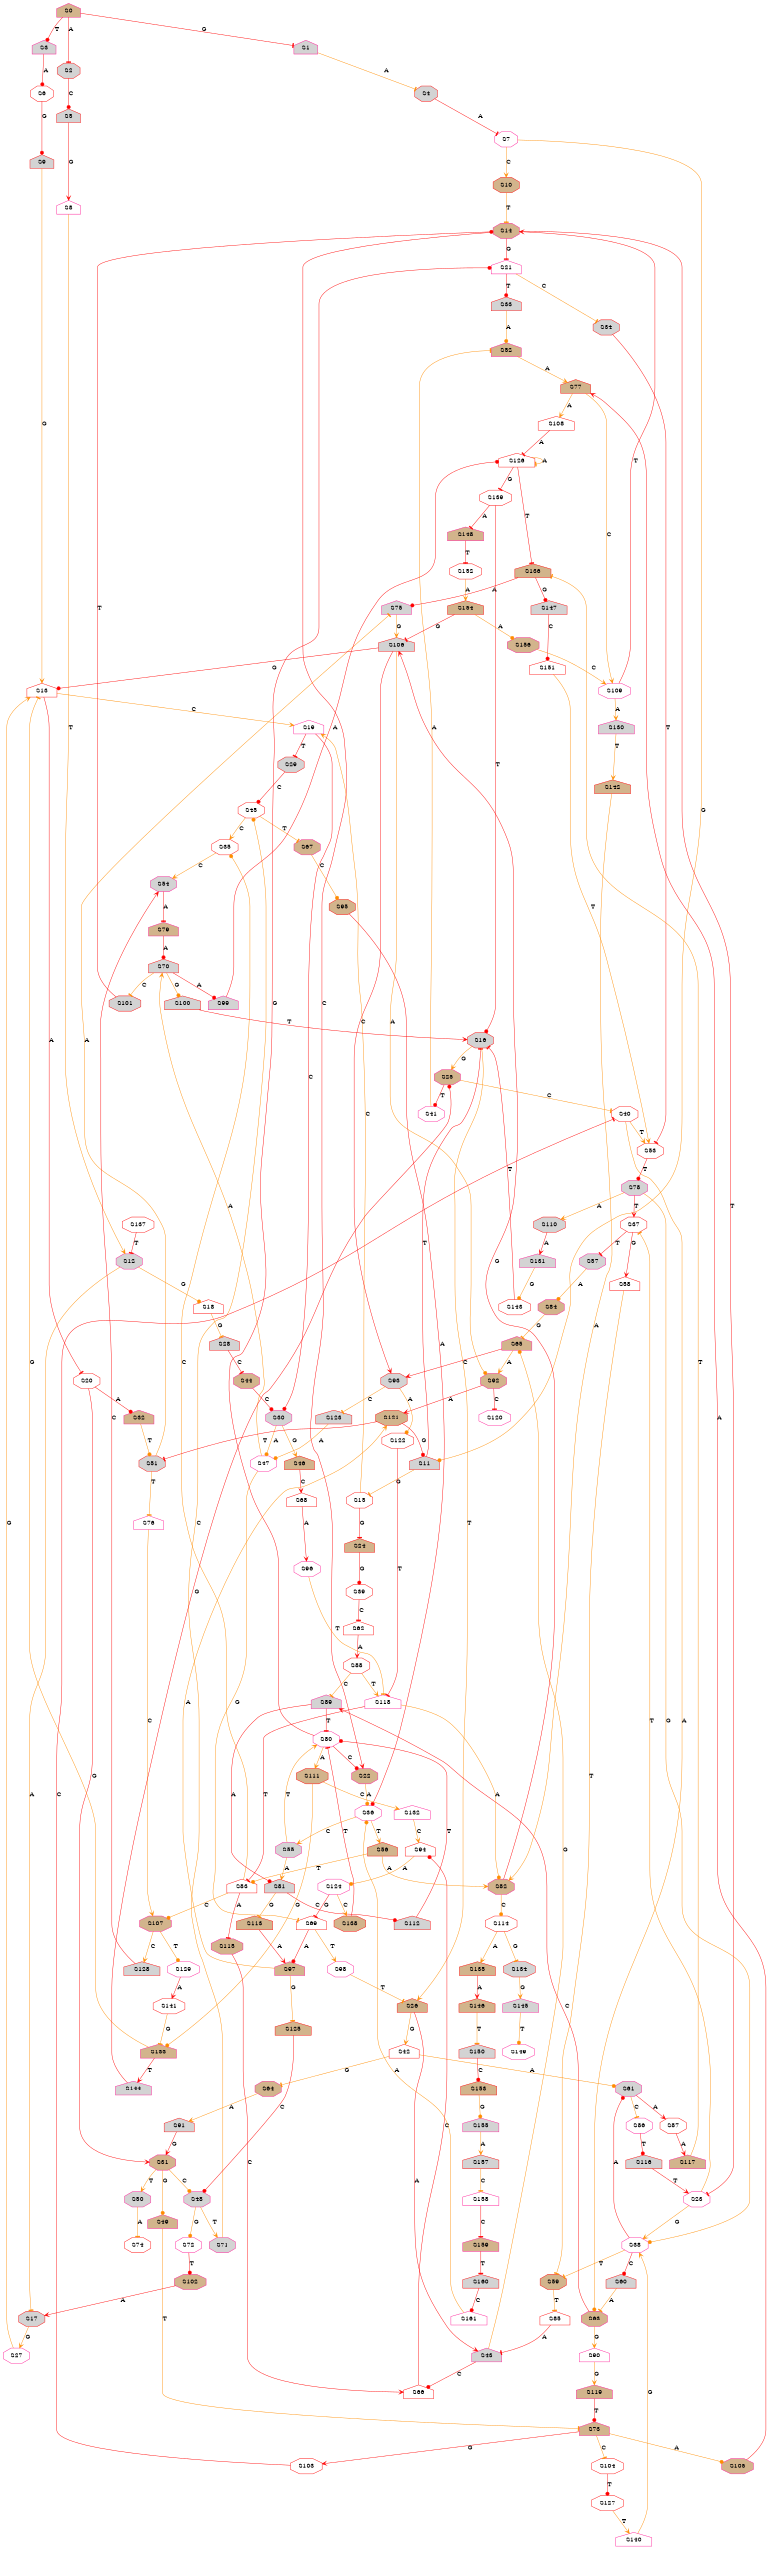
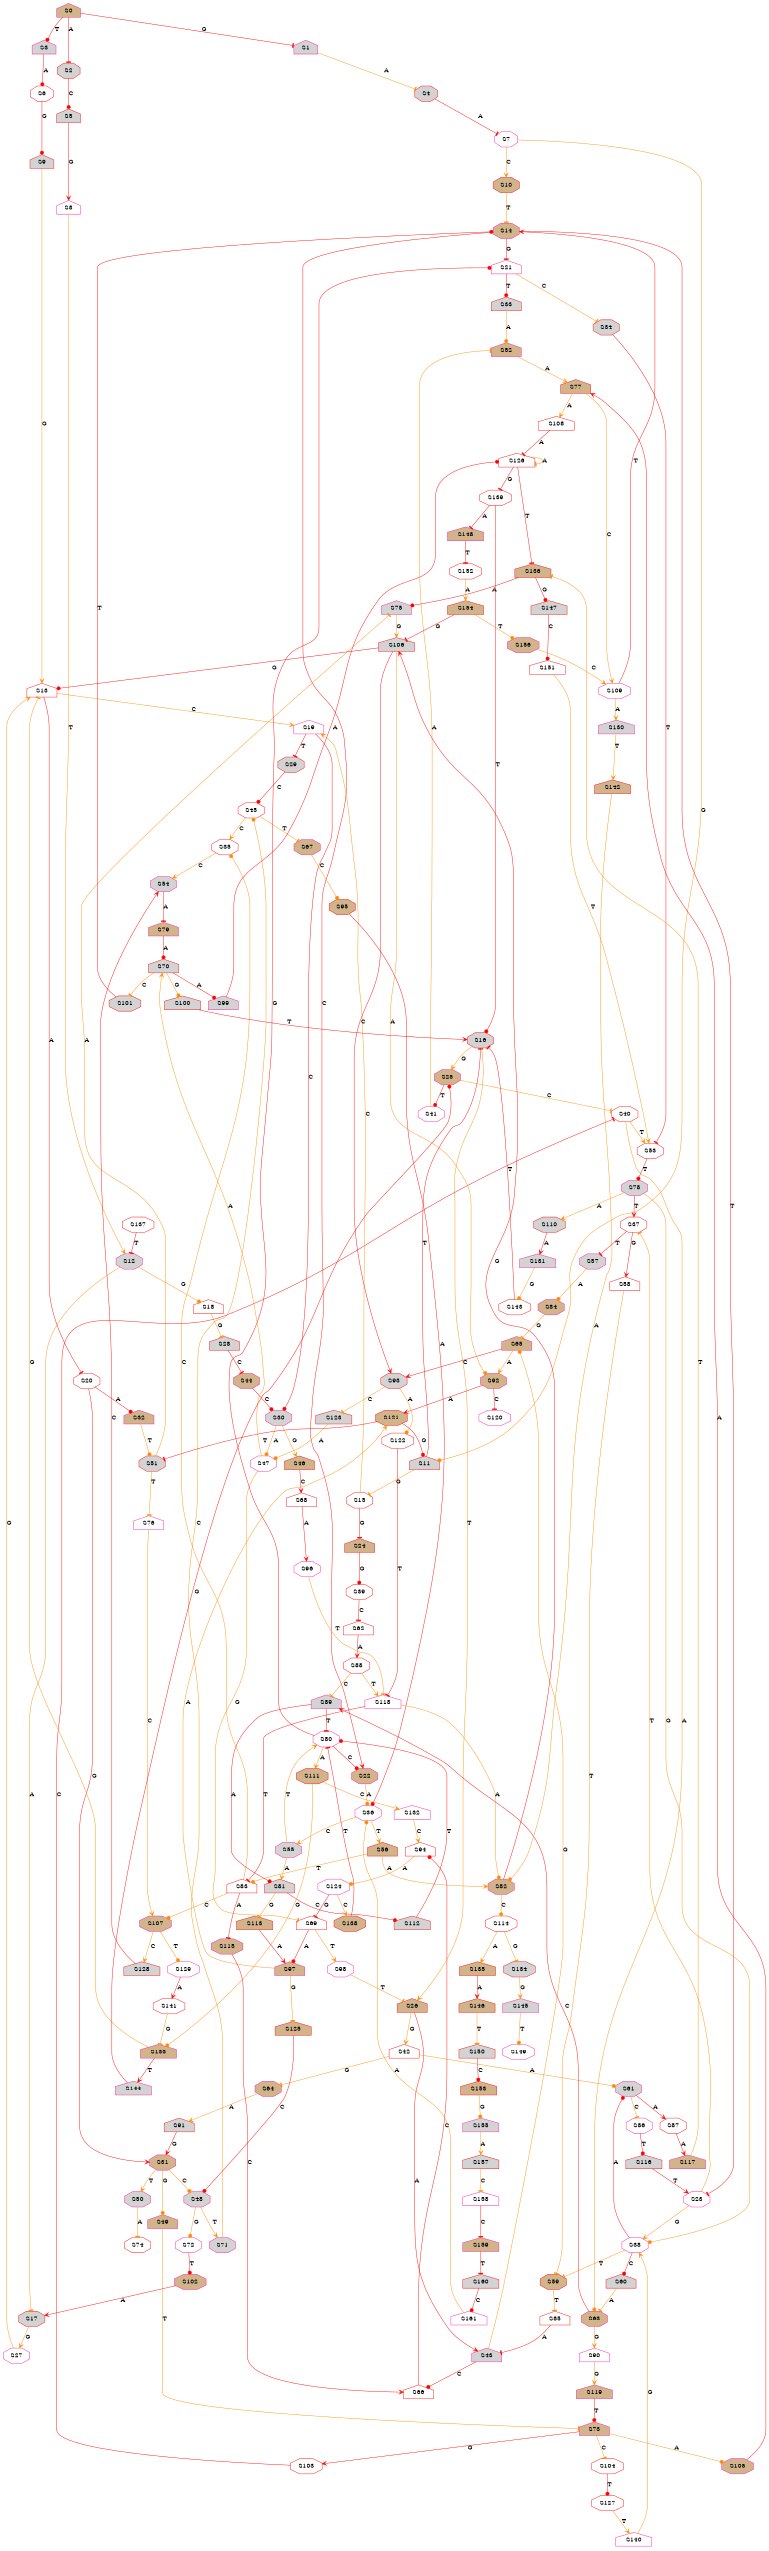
edge "S154" -> "S156": label "A" -> "T"
edge "S142" -> "S82": arrowhead vee -> dot
